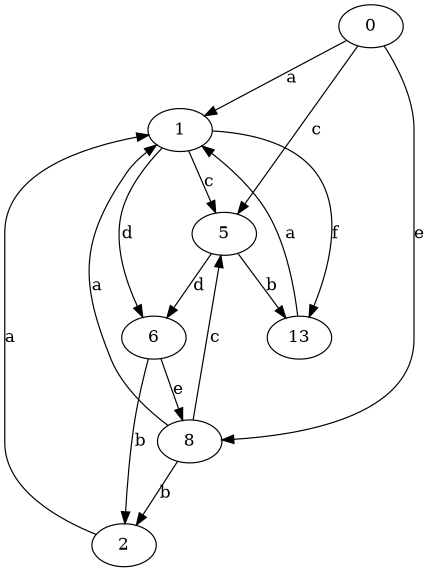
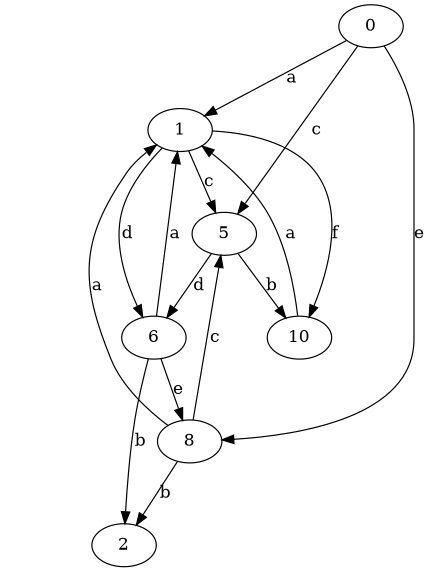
edge "2" -> "1": now "6" -> "1"
node "13": label "13" -> "10"
